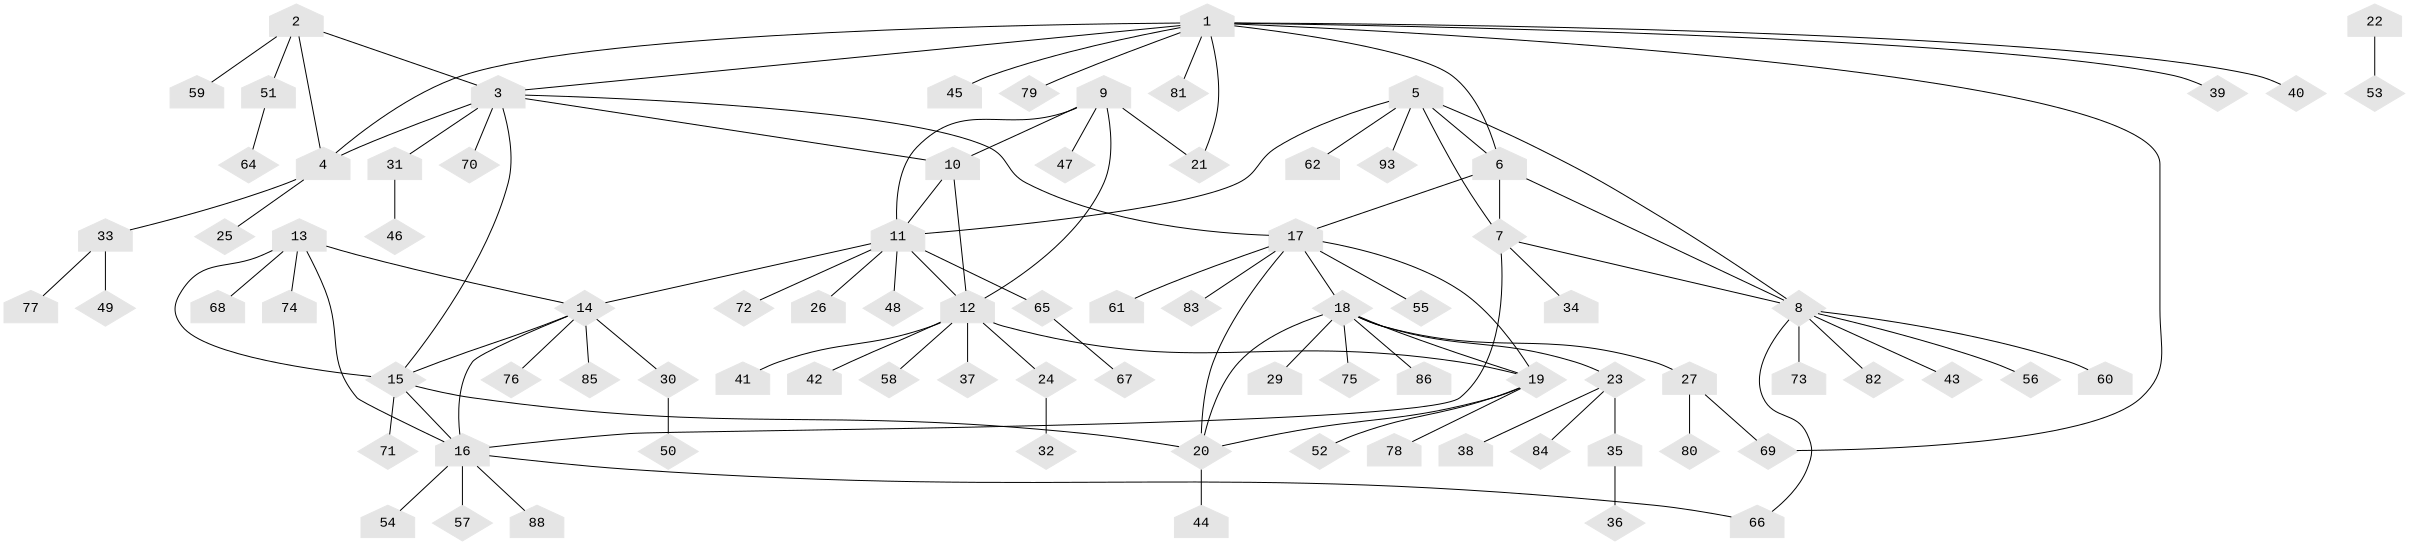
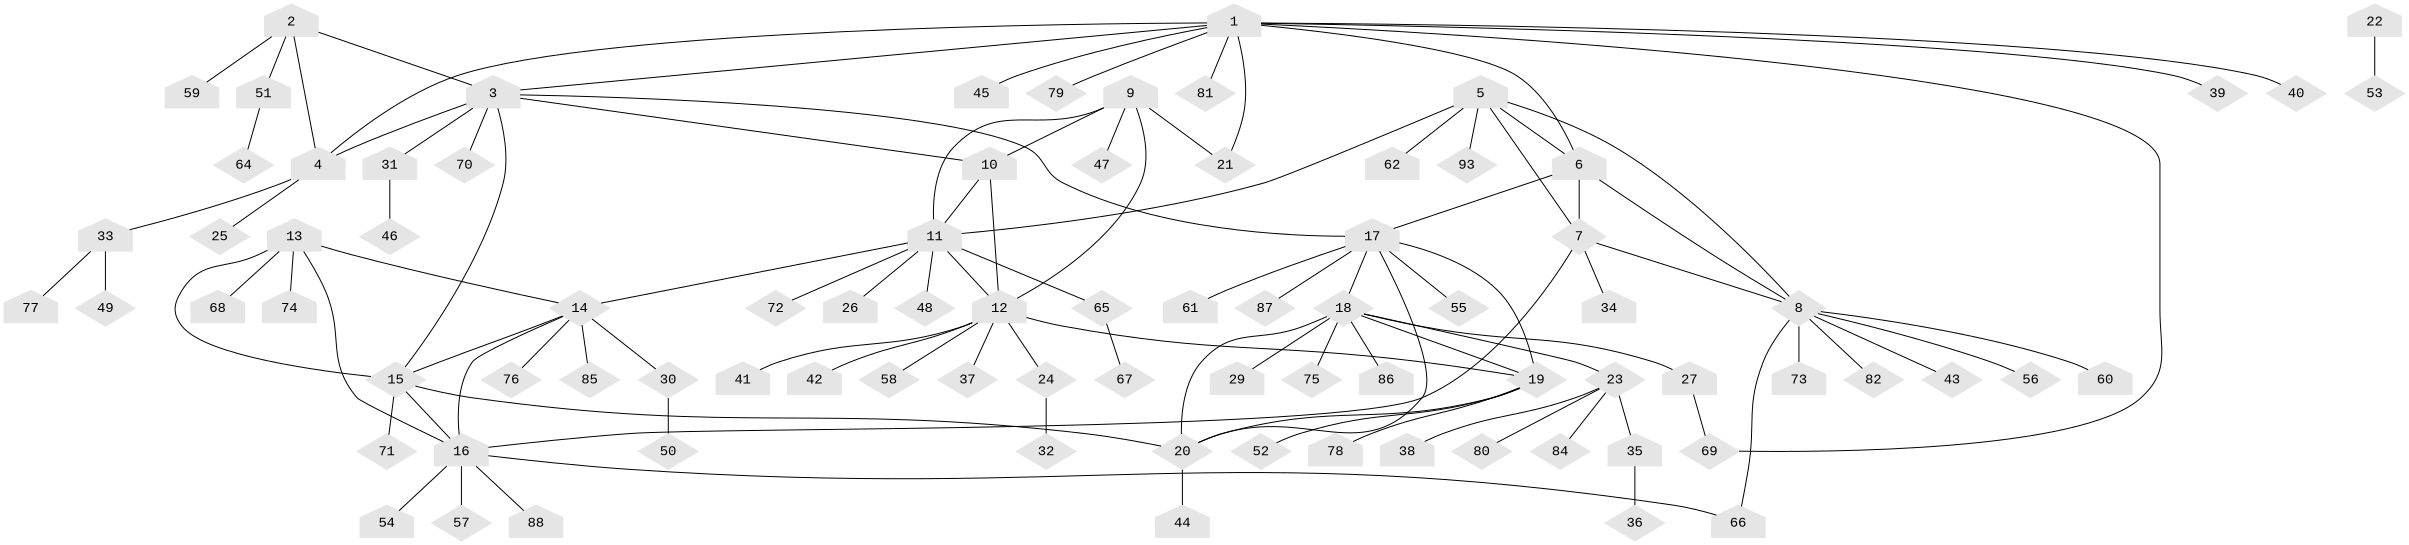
node "83": label "83" -> "87"
edge "27" -- "80": now "23" -- "80"
